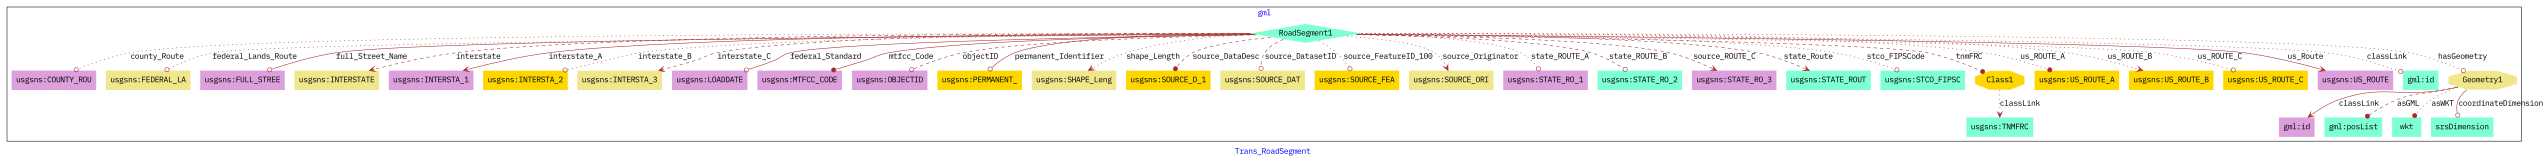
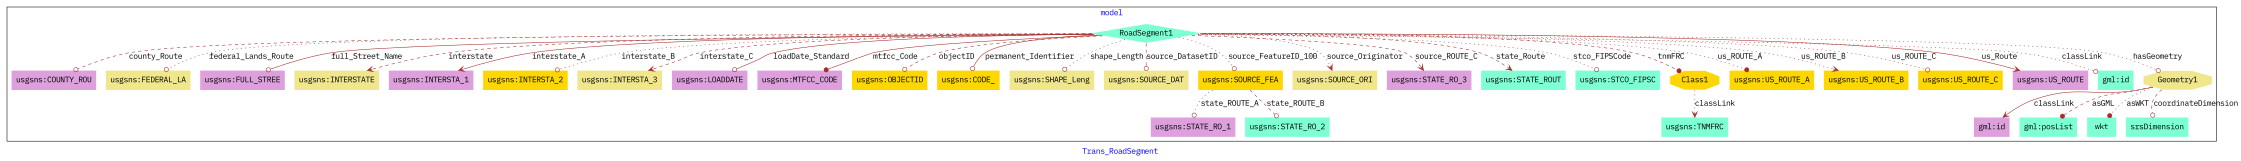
cluster "gml": label "gml" -> "model"
edge "RoadSegment1" -> "usgsns:COUNTY_ROU": style dotted -> dashed
edge "RoadSegment1" -> "usgsns:SHAPE_Leng": arrowhead vee -> odot
edge "RoadSegment1" -> "usgsns:STATE_RO_1": now "usgsns:SOURCE_FEA" -> "usgsns:STATE_RO_1"
edge "RoadSegment1" -> "usgsns:STATE_RO_2": now "usgsns:SOURCE_FEA" -> "usgsns:STATE_RO_2"
edge "RoadSegment1" -> "usgsns:LOADDATE": label "federal_Standard" -> "loadDate_Standard"
node "usgsns:OBJECTID": fillcolor plum -> gold
node "usgsns:PERMANENT_": label "usgsns:PERMANENT_" -> "usgsns:CODE_"
node "usgsns:SOURCE_D_1": removed
edge "Geometry1" -> "srsDimension": style solid -> dashed
